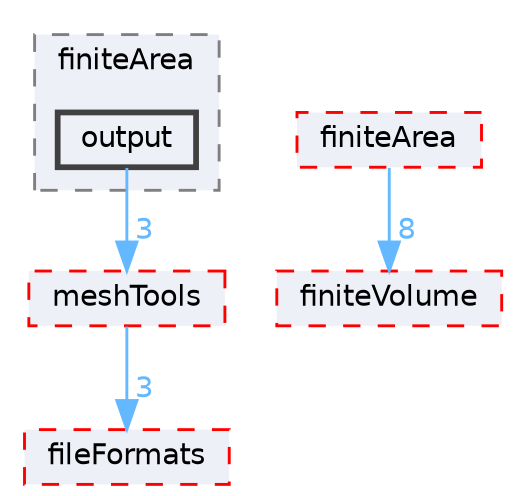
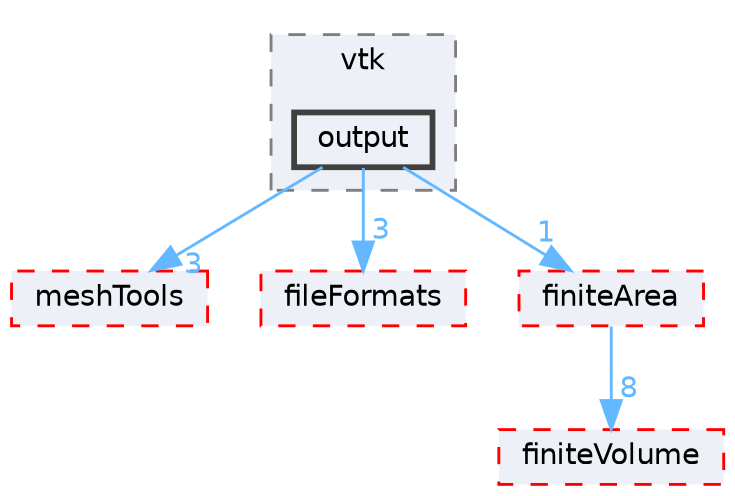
cluster "finiteArea": label "finiteArea" -> "vtk"
edge "output" -> "finiteArea": added
edge "meshTools" -> "fileFormats": now "output" -> "fileFormats"
